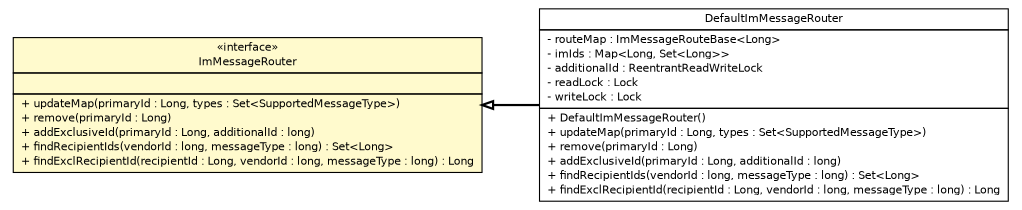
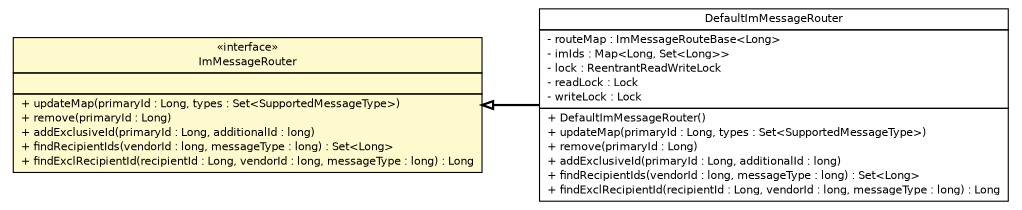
node "DefaultImMessageRouter": text "- additionalId : ReentrantReadWriteLock" -> "- lock : ReentrantReadWriteLock"
